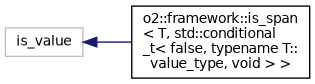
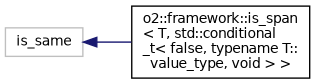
node "is_value": label "is_value" -> "is_same"
